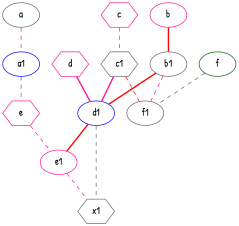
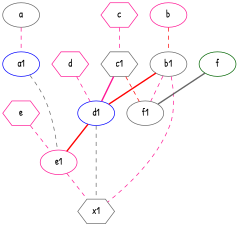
edge "b" -- "b1": style bold -> dashed
edge "a1" -- "e": now "a1" -- "e1"
edge "d" -- "d1": style bold -> dashed
edge "f" -- "f1": style dashed -> bold
edge "b1" -- "x1": added
